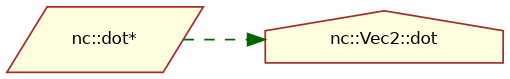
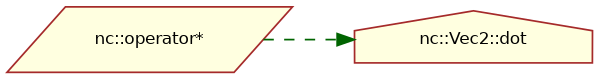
node "nc::dot*": label "nc::dot*" -> "nc::operator*"
